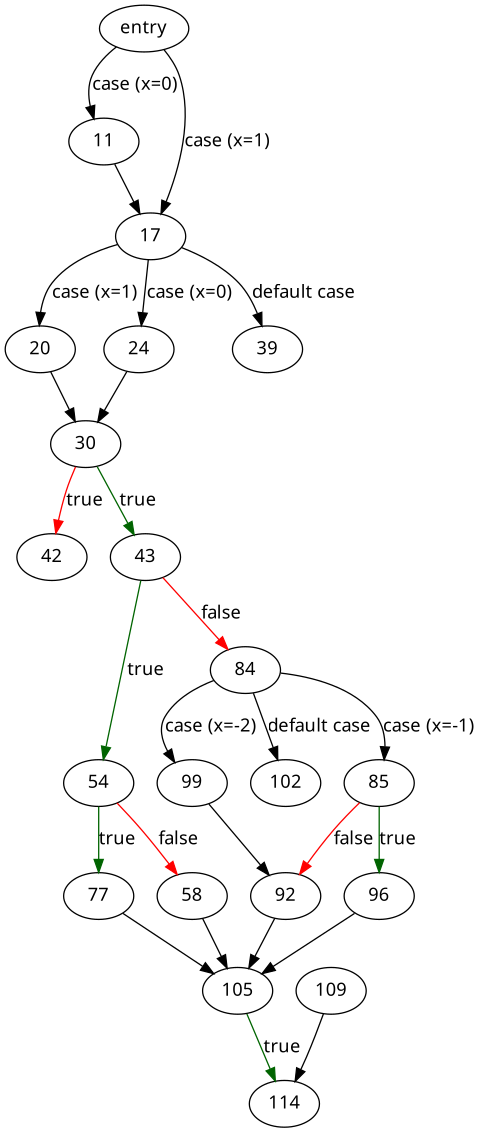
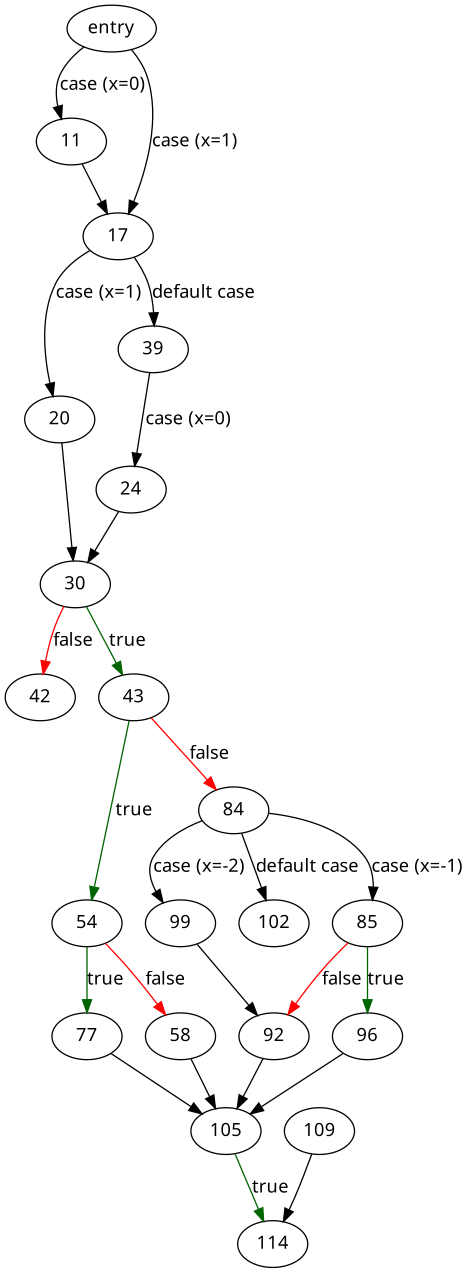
edge "17" -> "24": now "39" -> "24"
edge "30" -> "42": label "true" -> "false"
